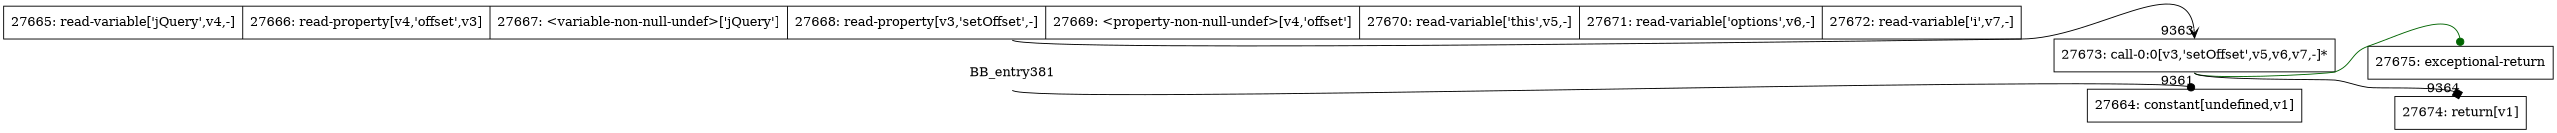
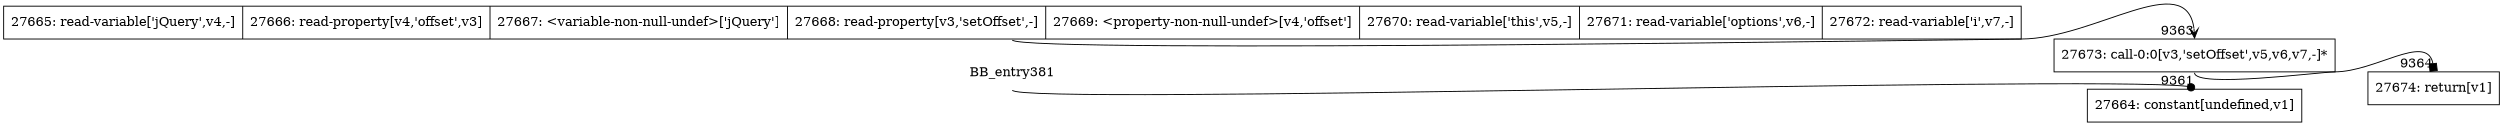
node "27675: exceptional-return": removed
